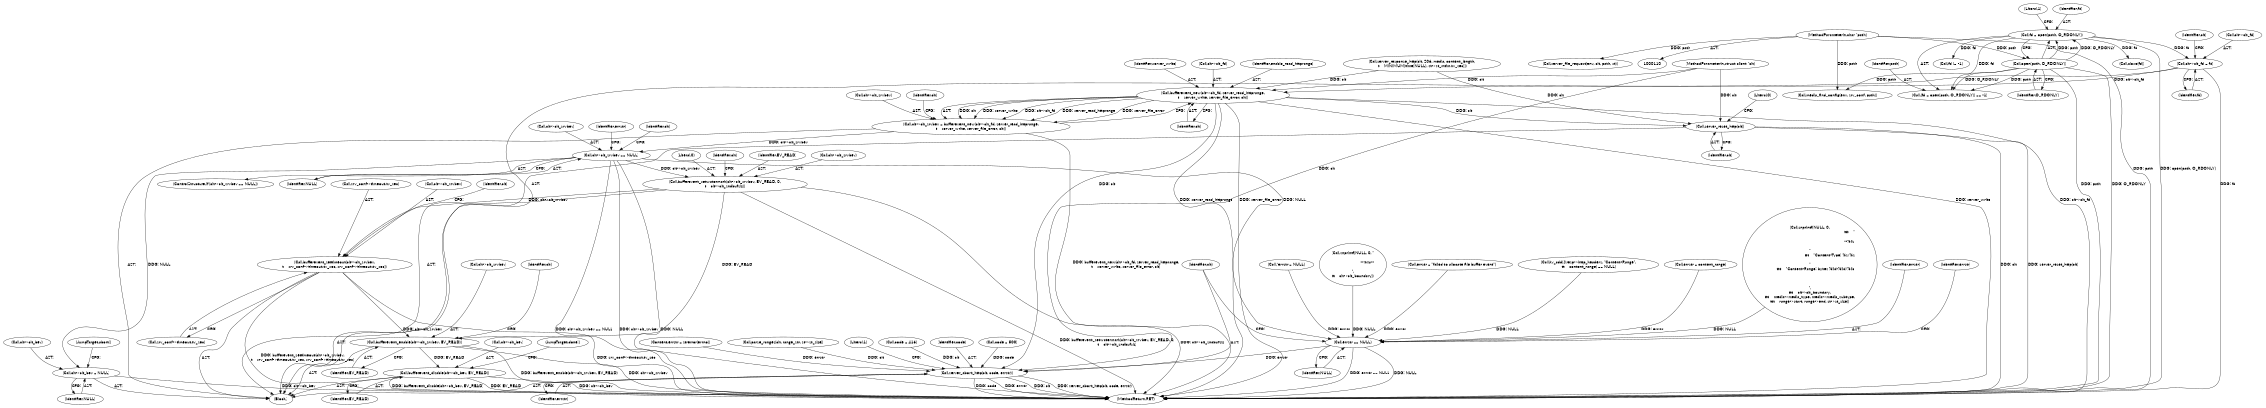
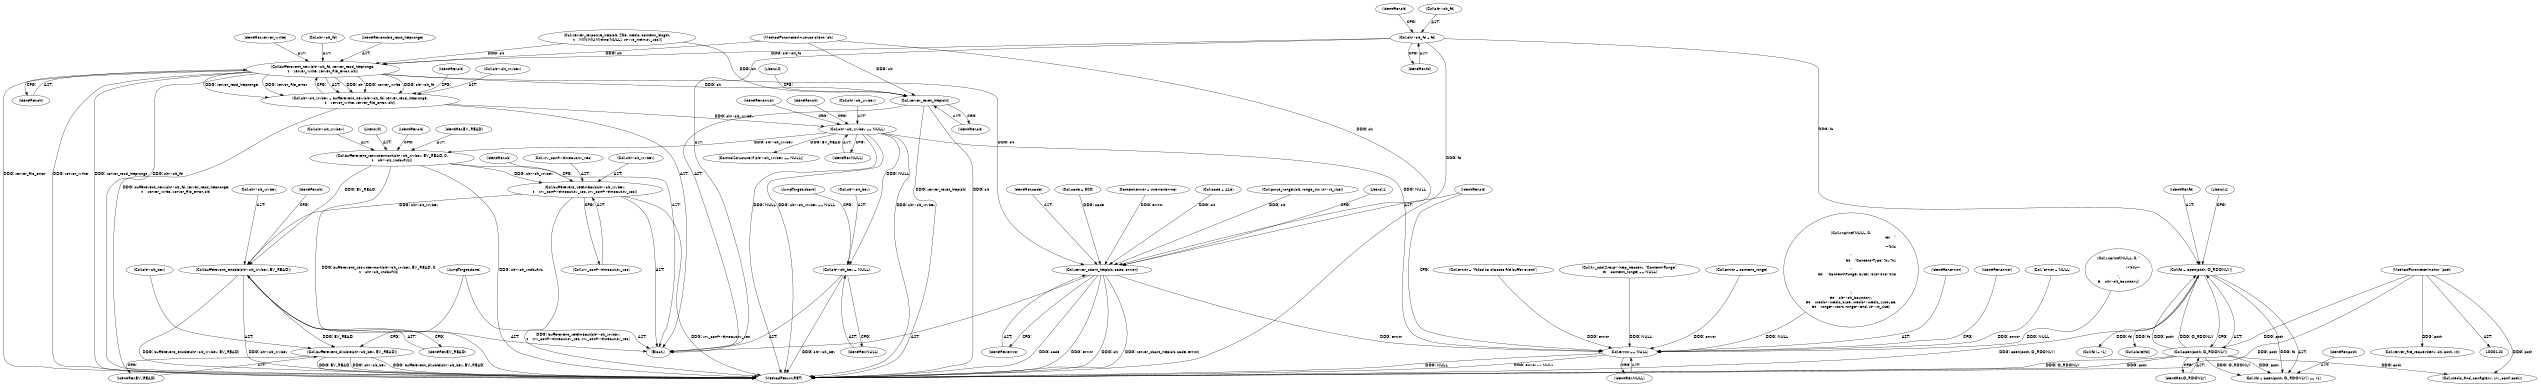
edge "(Call,fd = open(path, O_RDONLY))" -> "(Call,clt->clt_fd = fd)": reversed
edge "(Call,clt->clt_srvbev == NULL)" -> "(ControlStructure,if (clt->clt_srvbev == NULL))": label "AST: " -> "DDG: EV_READ"
edge "(Call,errstr == NULL)" -> "(Call,server_abort_http(clt, code, errstr))": reversed
edge "(Call,bufferevent_disable(clt->clt_bev, EV_READ))" -> "(Block,)": now "(JumpTarget,done:)" -> "(Block,)"
